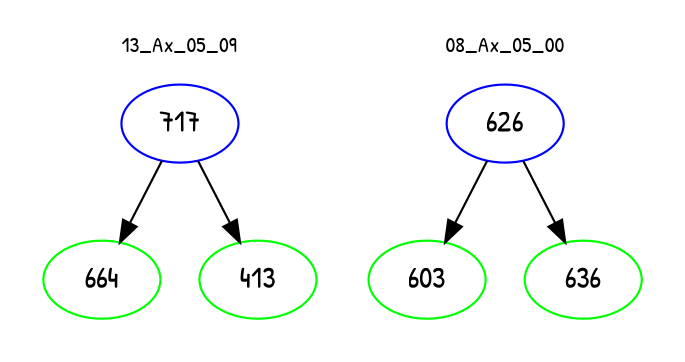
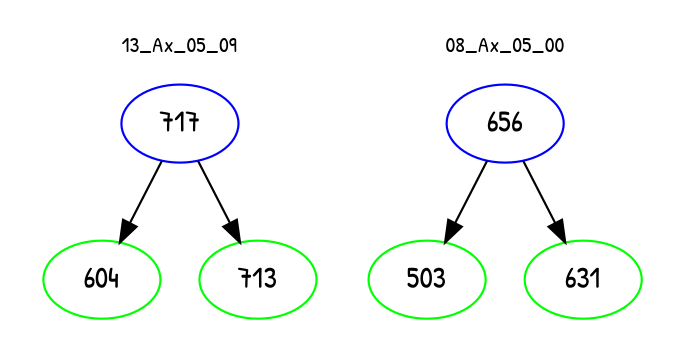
node "626": label "626" -> "656"
node "664": label "664" -> "604"
node "413": label "413" -> "713"
node "603": label "603" -> "503"
node "636": label "636" -> "631"
